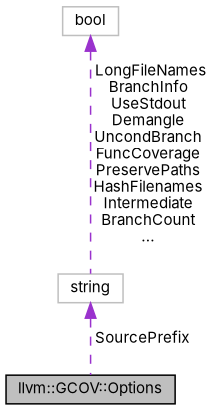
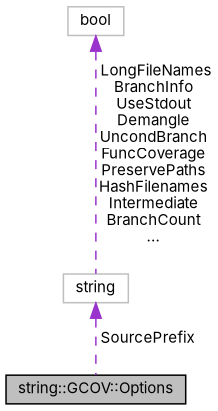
node "llvm::GCOV::Options": label "llvm::GCOV::Options" -> "string::GCOV::Options"
